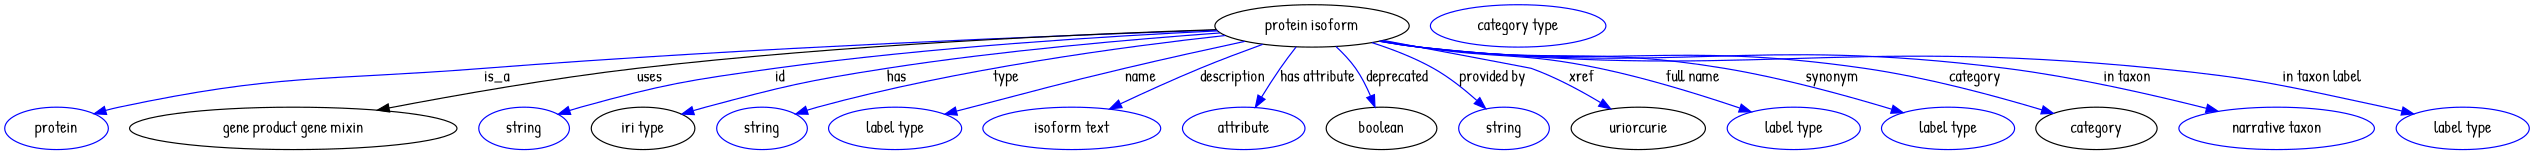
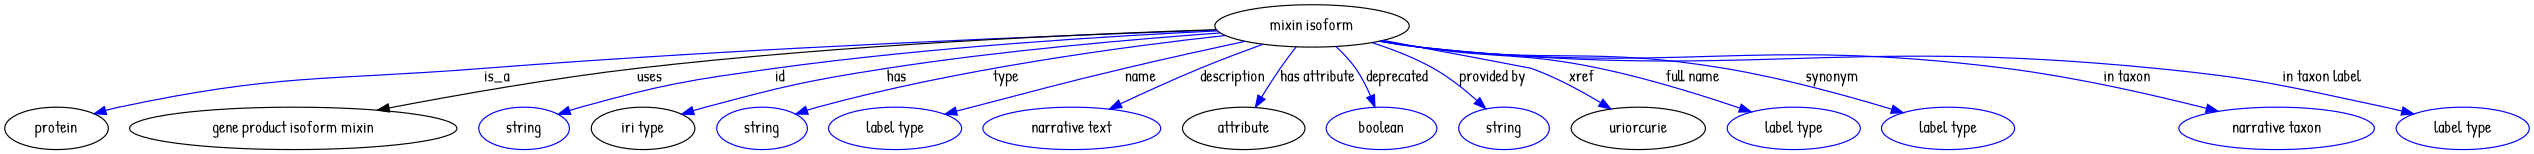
node "protein isoform": label "protein isoform" -> "mixin isoform"
node "category type": removed
node "protein": color blue -> black
node "gene product gene mixin": label "gene product gene mixin" -> "gene product isoform mixin"
node "isoform text": label "isoform text" -> "narrative text"
node "attribute": color blue -> black
node "boolean": color black -> blue
node "category": removed
